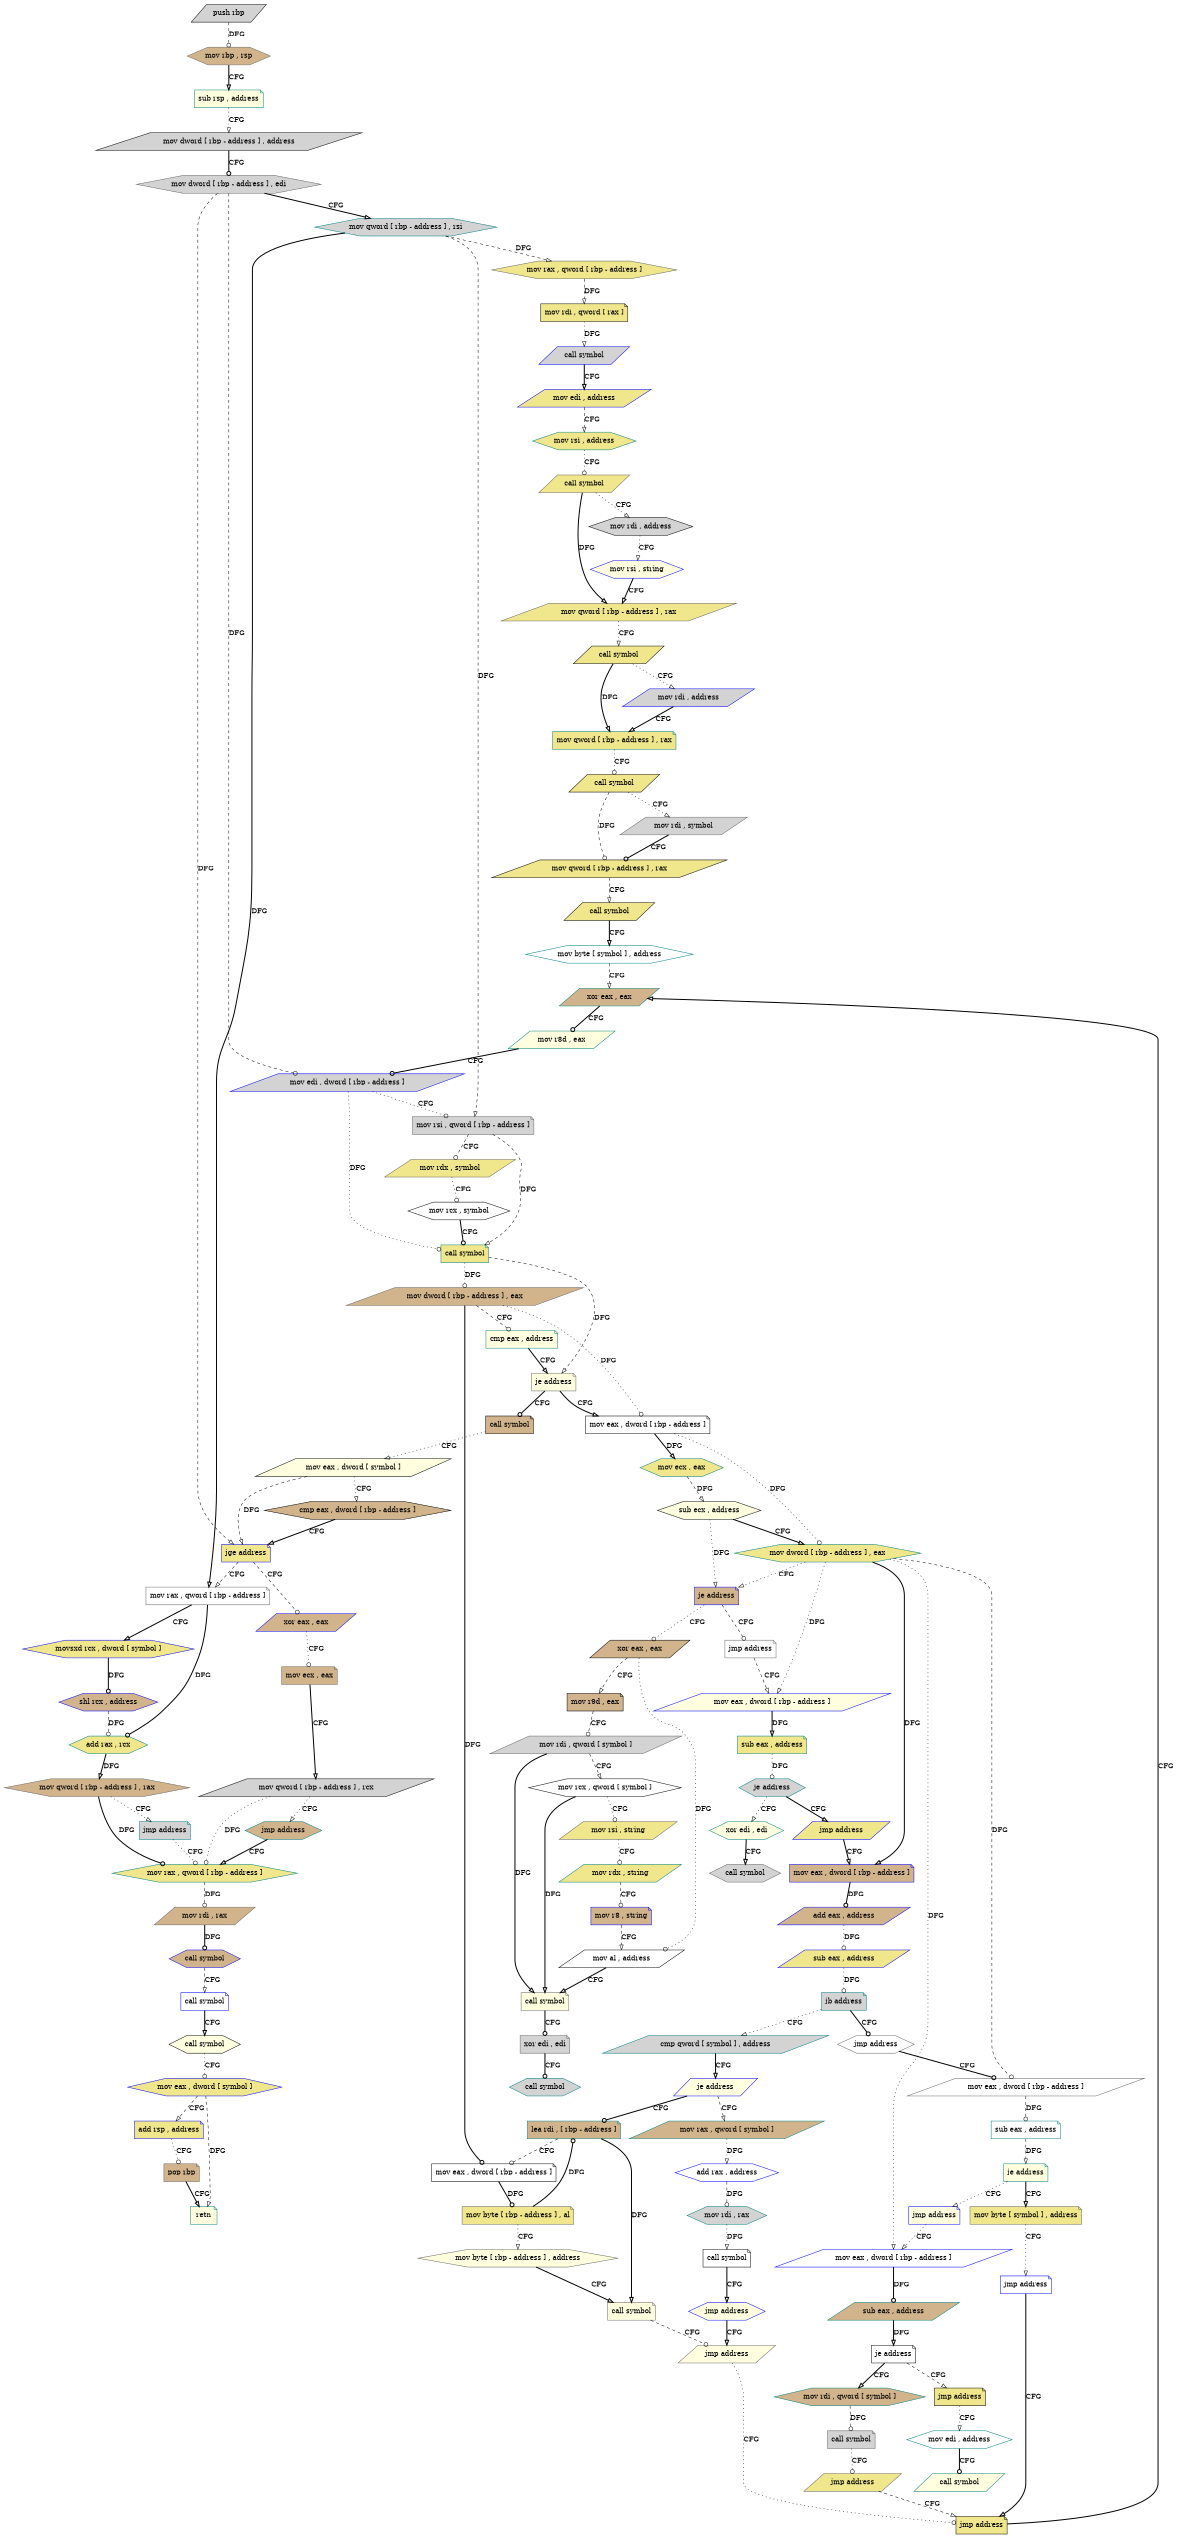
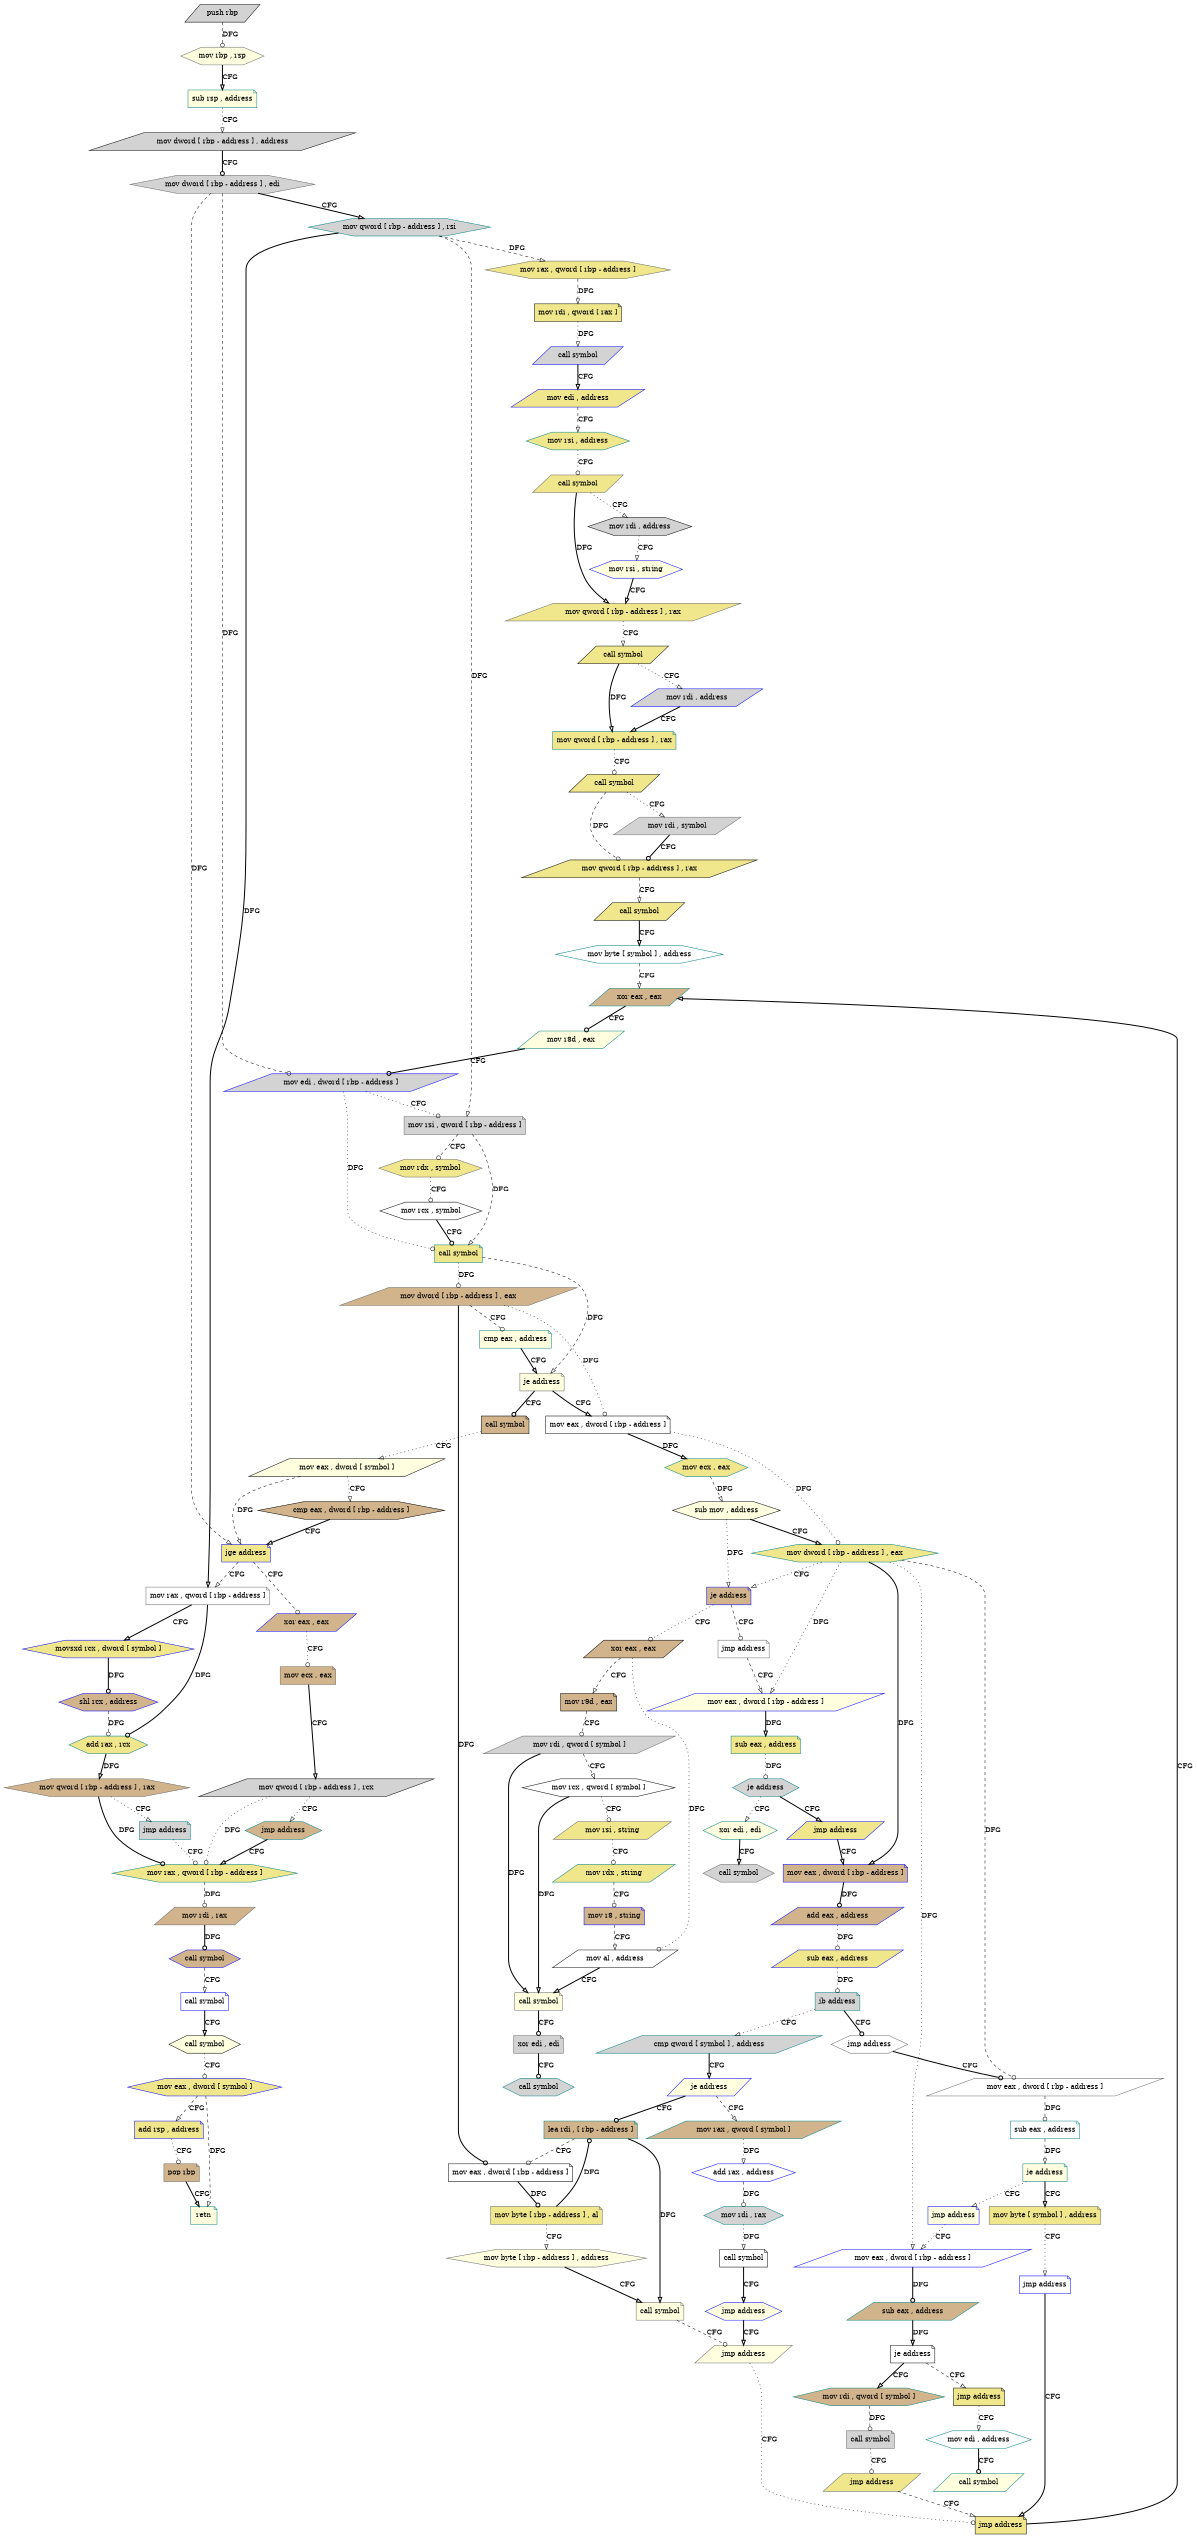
node "mov rbp , rsp": fillcolor tan -> lightyellow
node "mov rdx , symbol": shape parallelogram -> hexagon
node "sub ecx , address": label "sub ecx , address" -> "sub mov , address"
